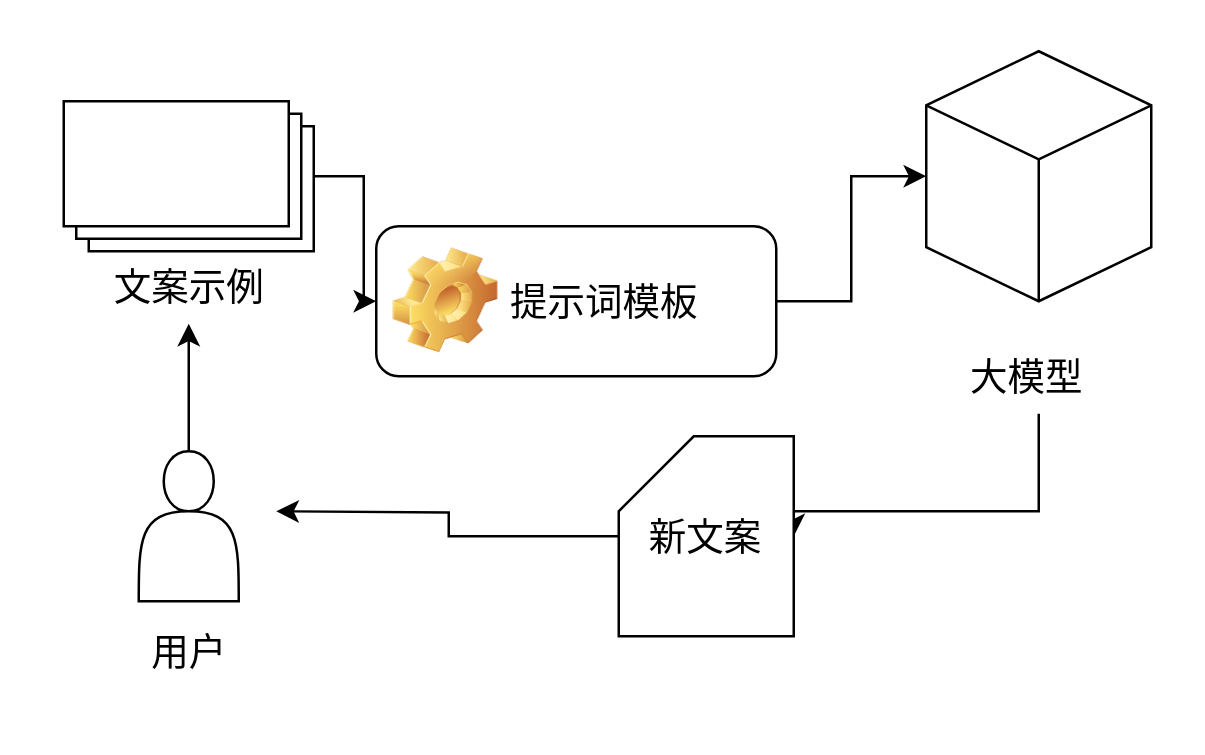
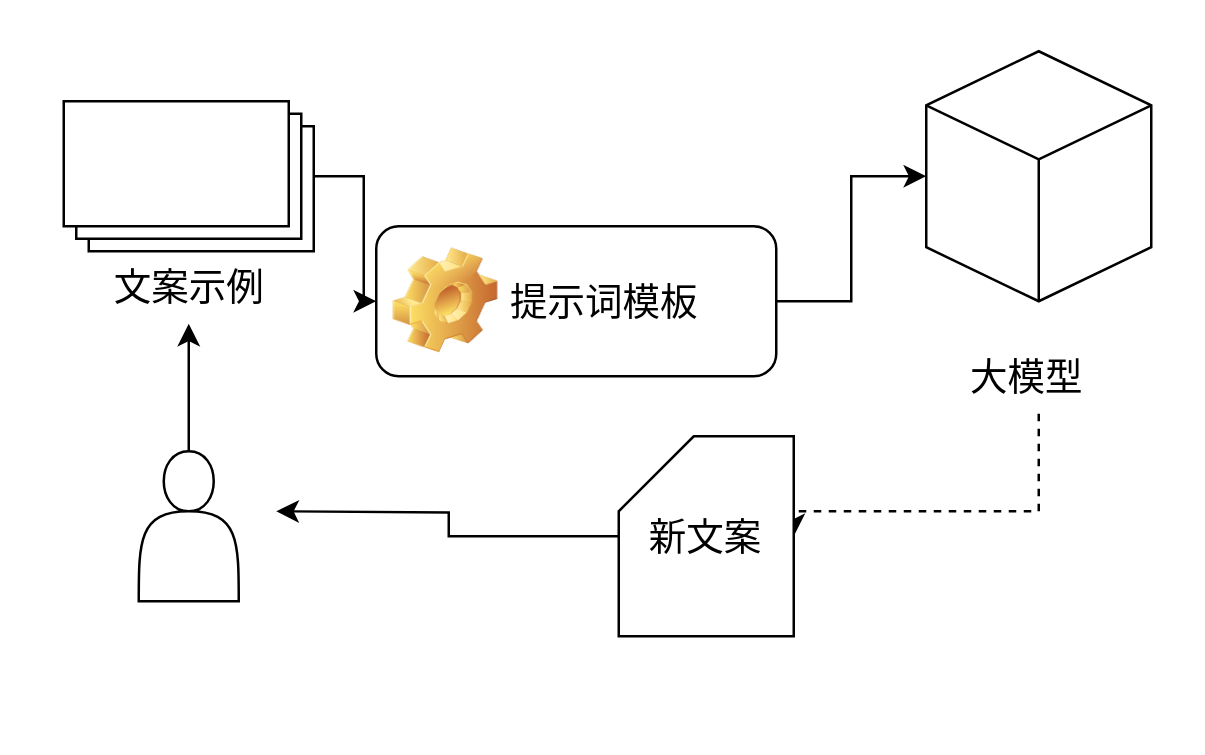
edge "大模型" -> "新文案": style solid -> dashed
node "用户": removed
